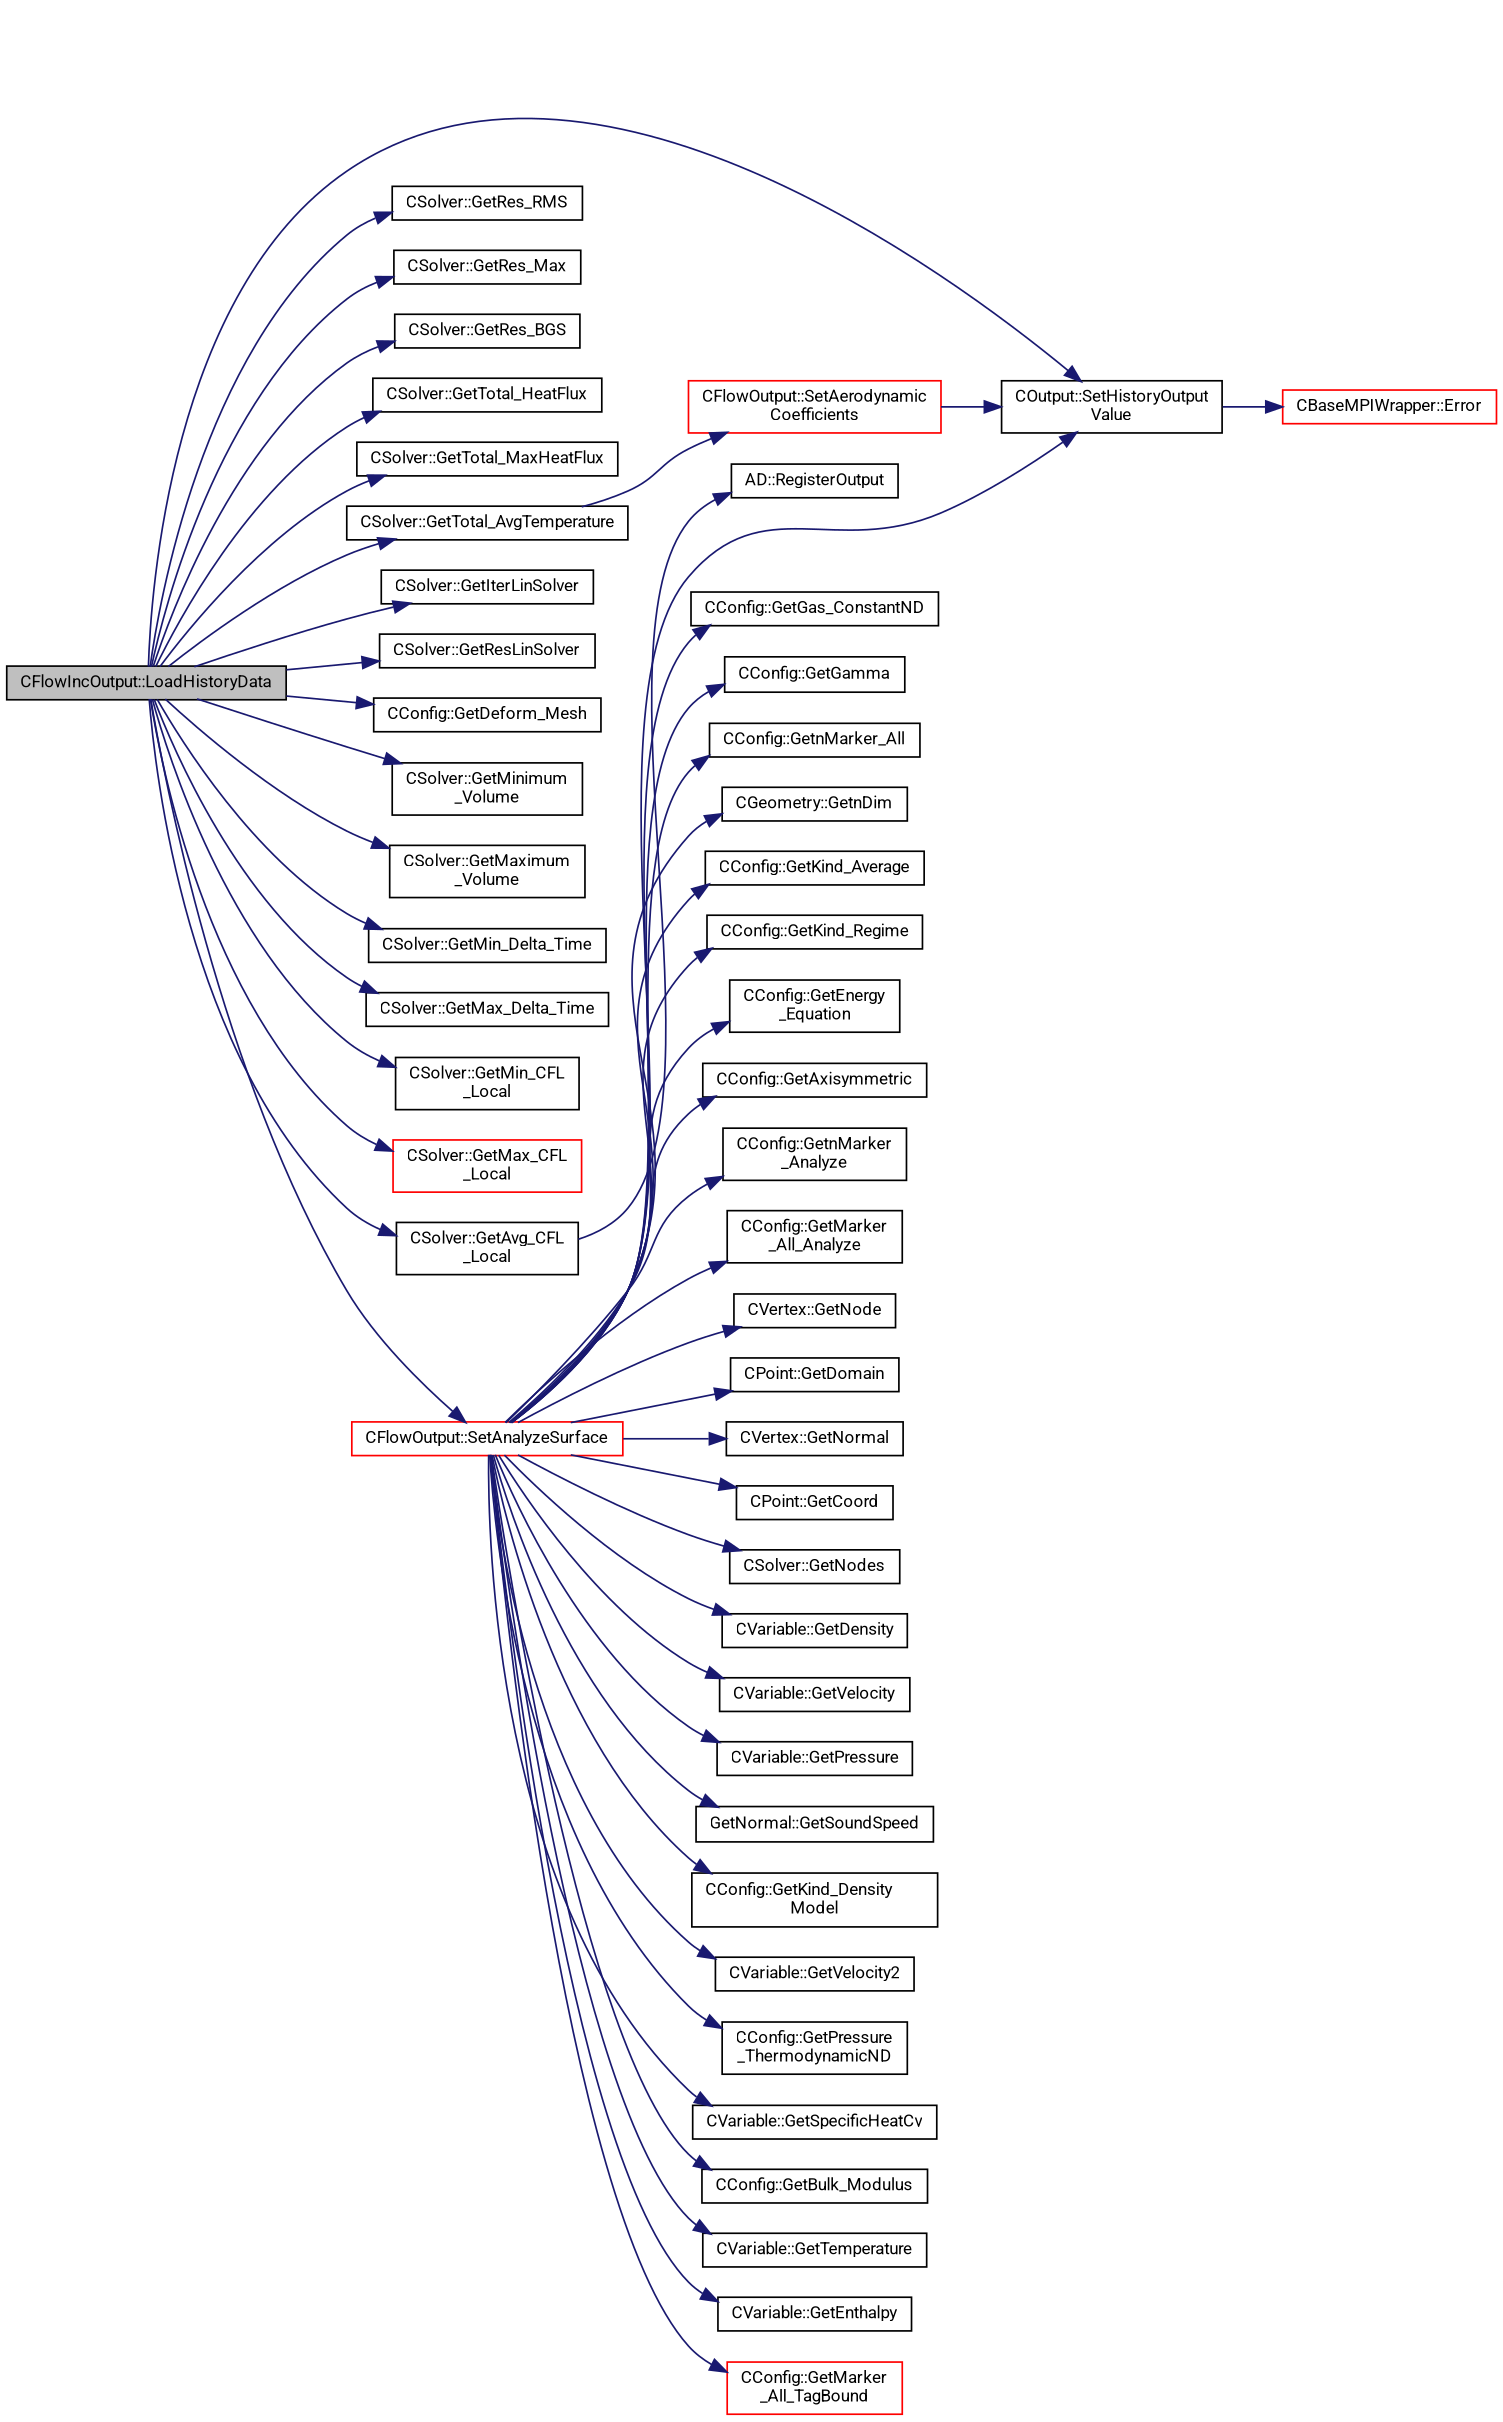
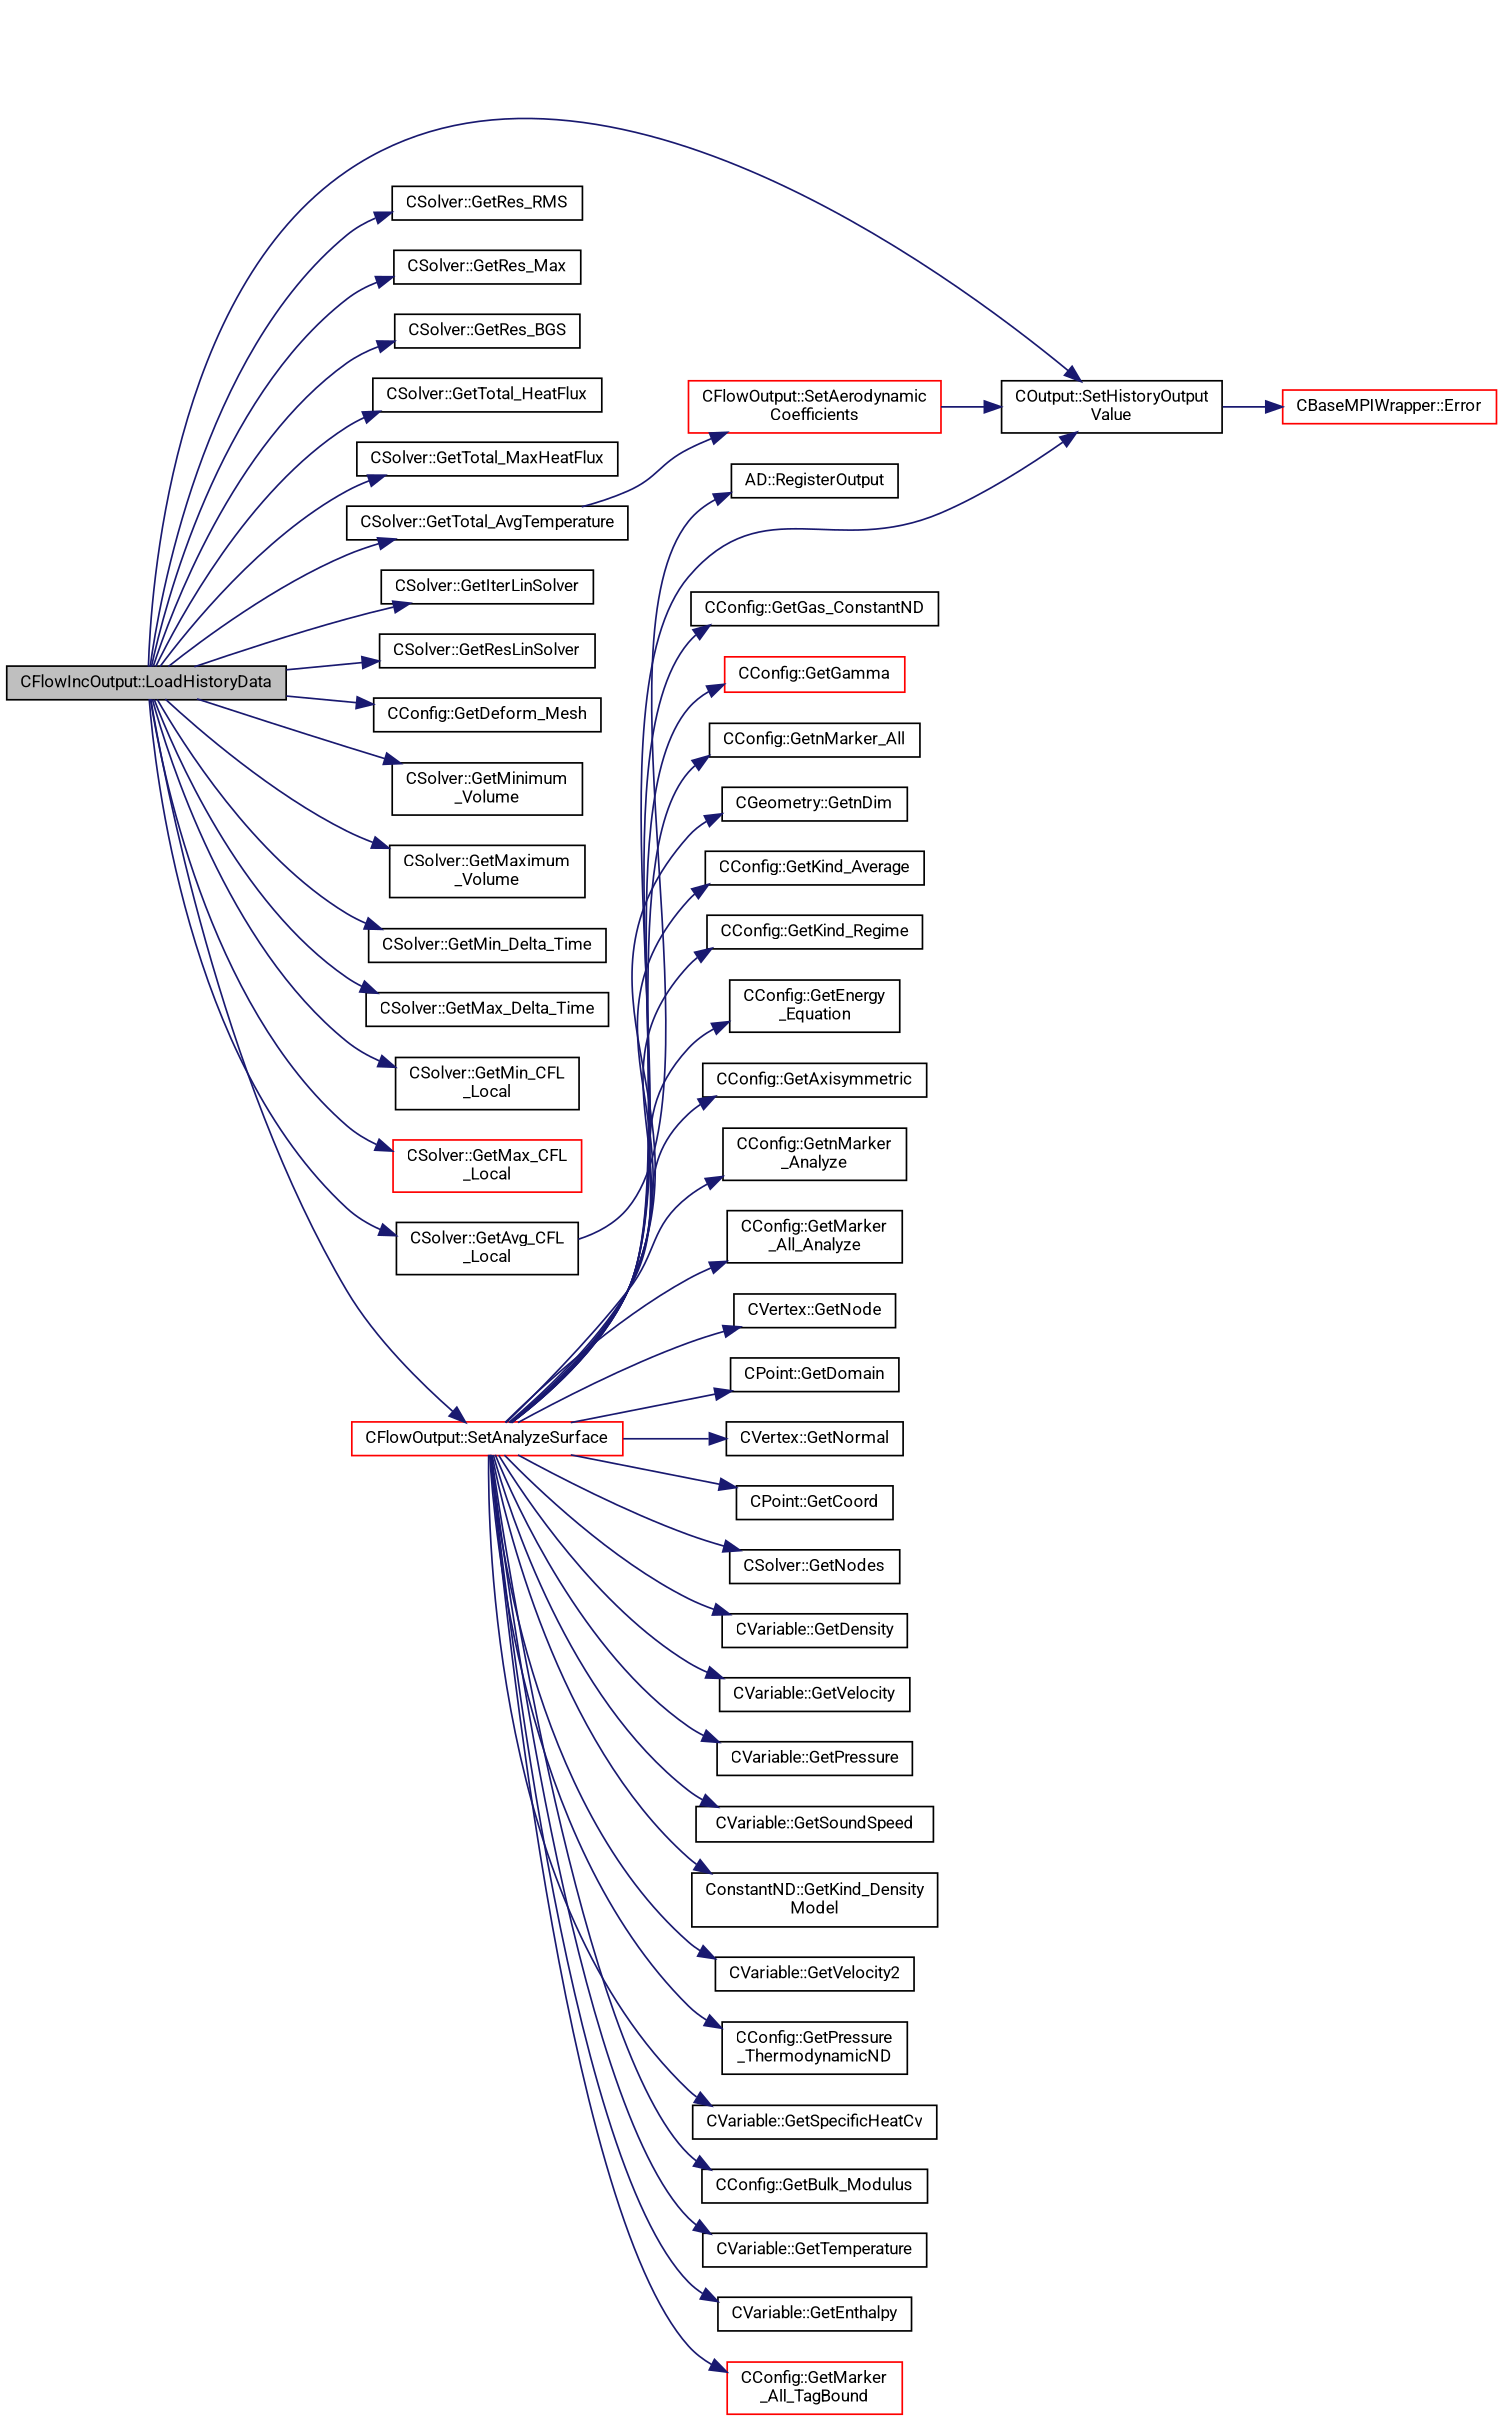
node "CConfig::GetGamma": color black -> red
node "GetNormal::GetSoundSpeed": label "GetNormal::GetSoundSpeed" -> "CVariable::GetSoundSpeed"
node "CConfig::GetKind_Density Model": label "CConfig::GetKind_Density Model" -> "ConstantND::GetKind_Density Model"
